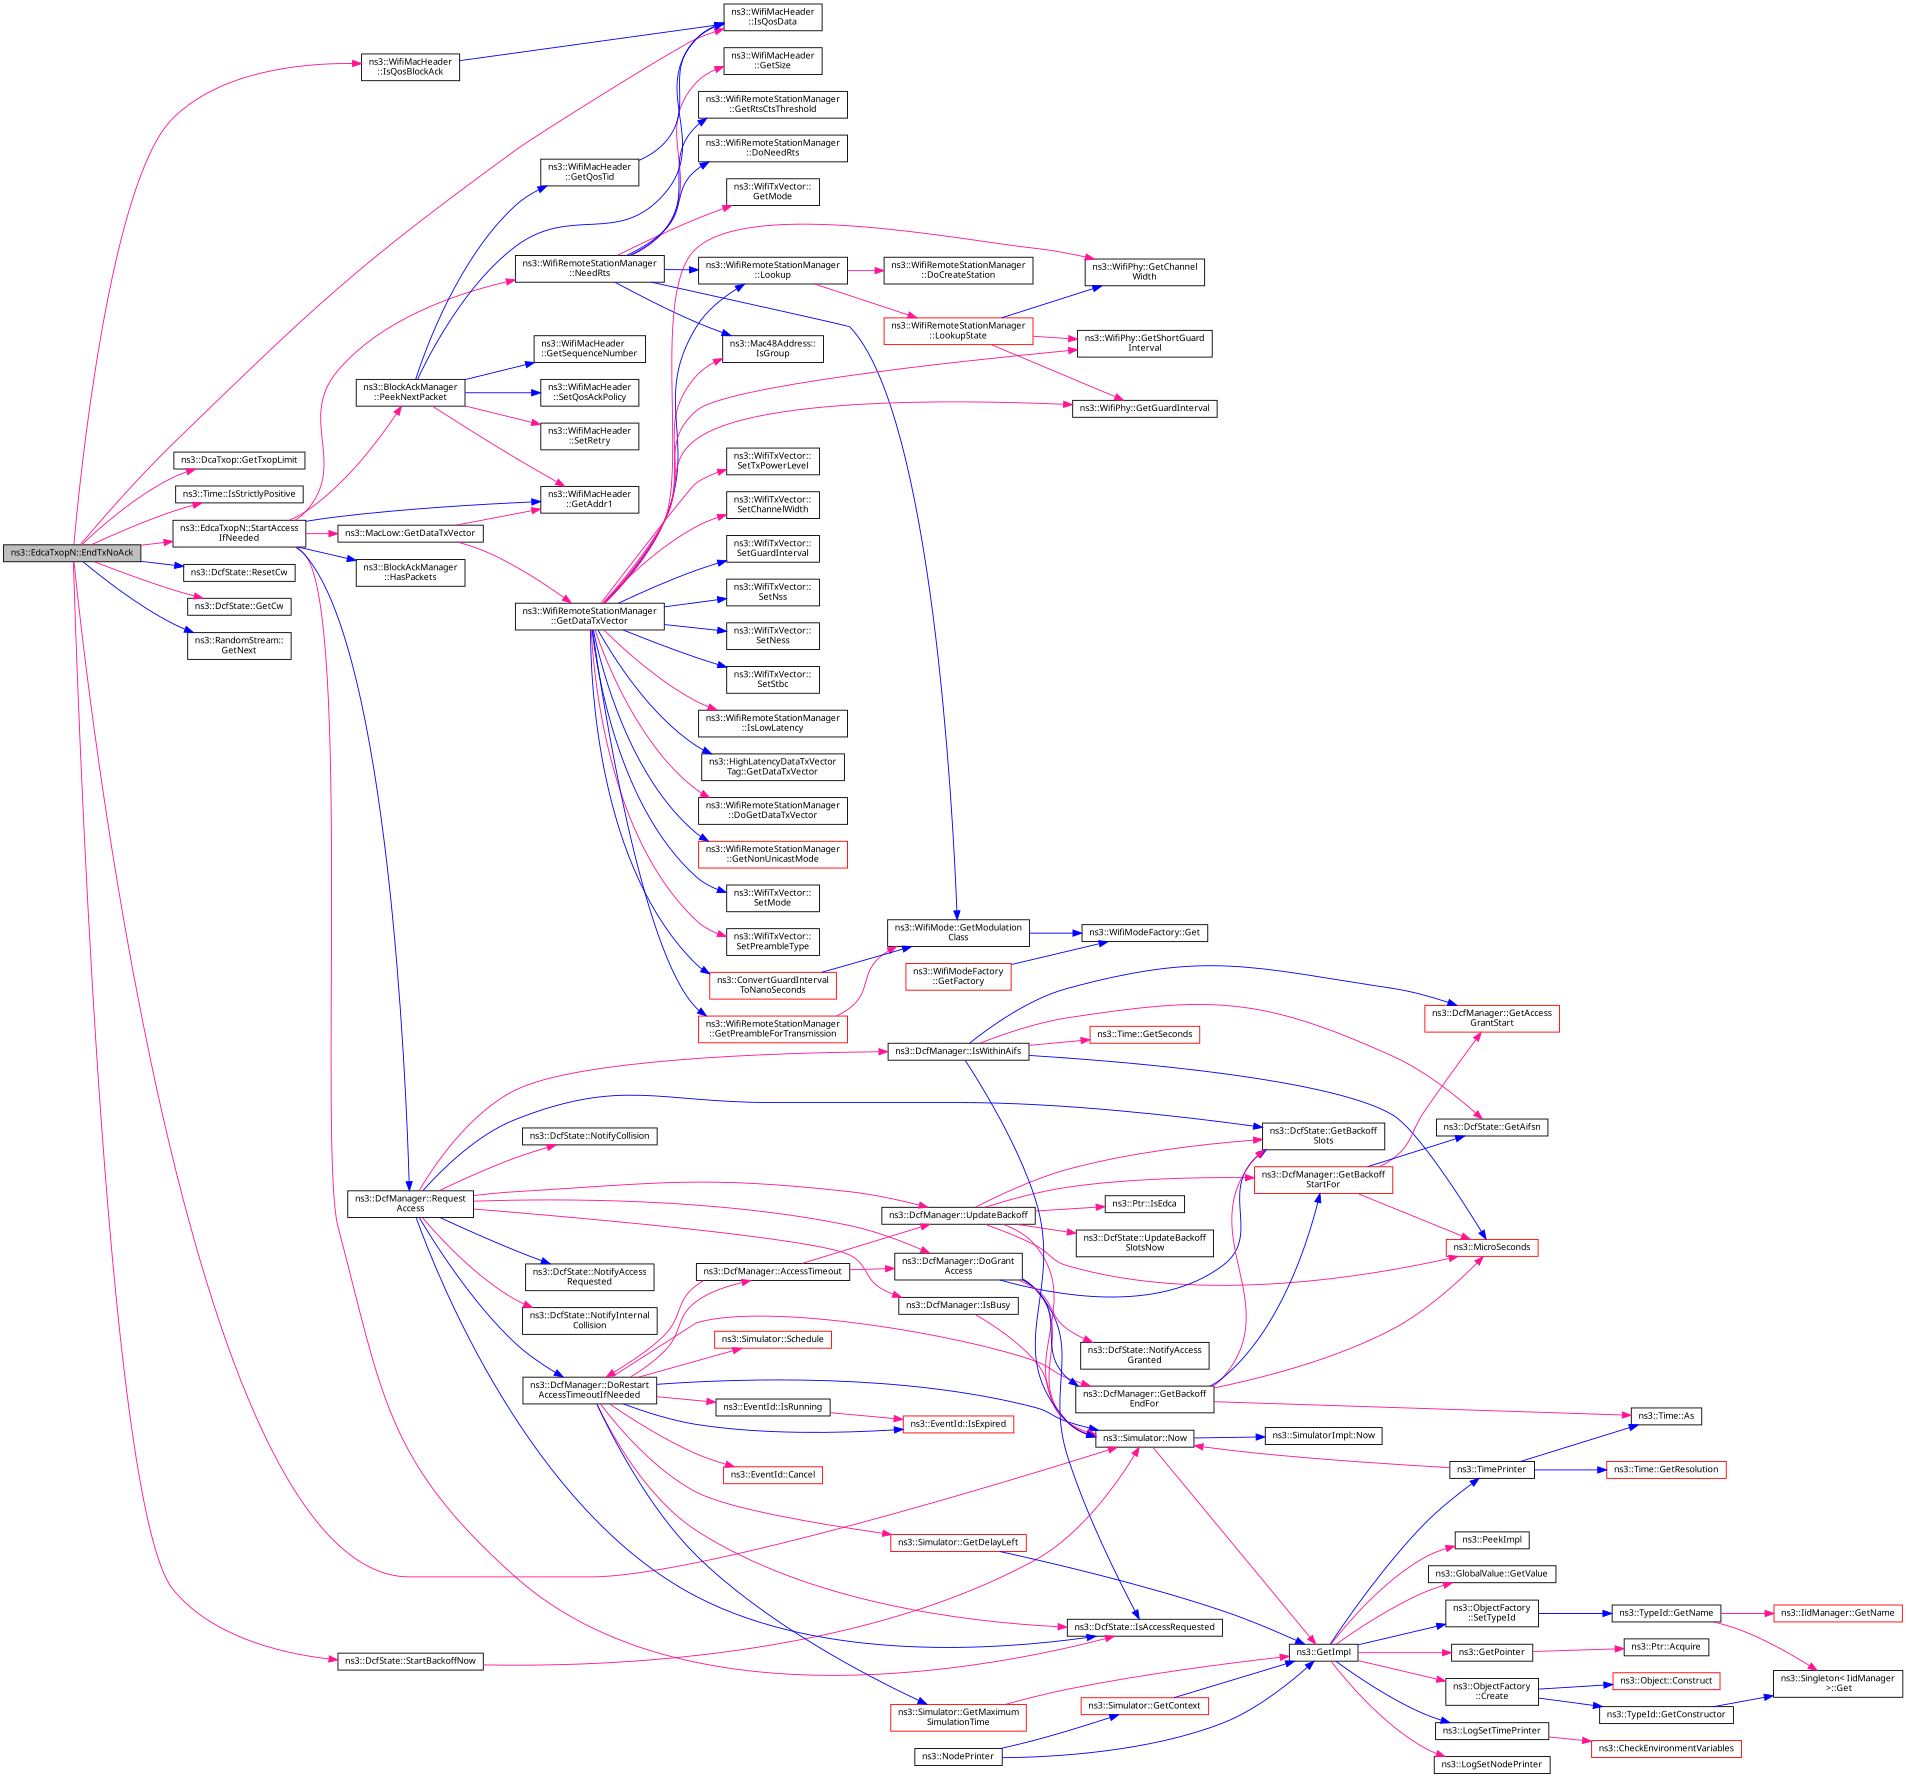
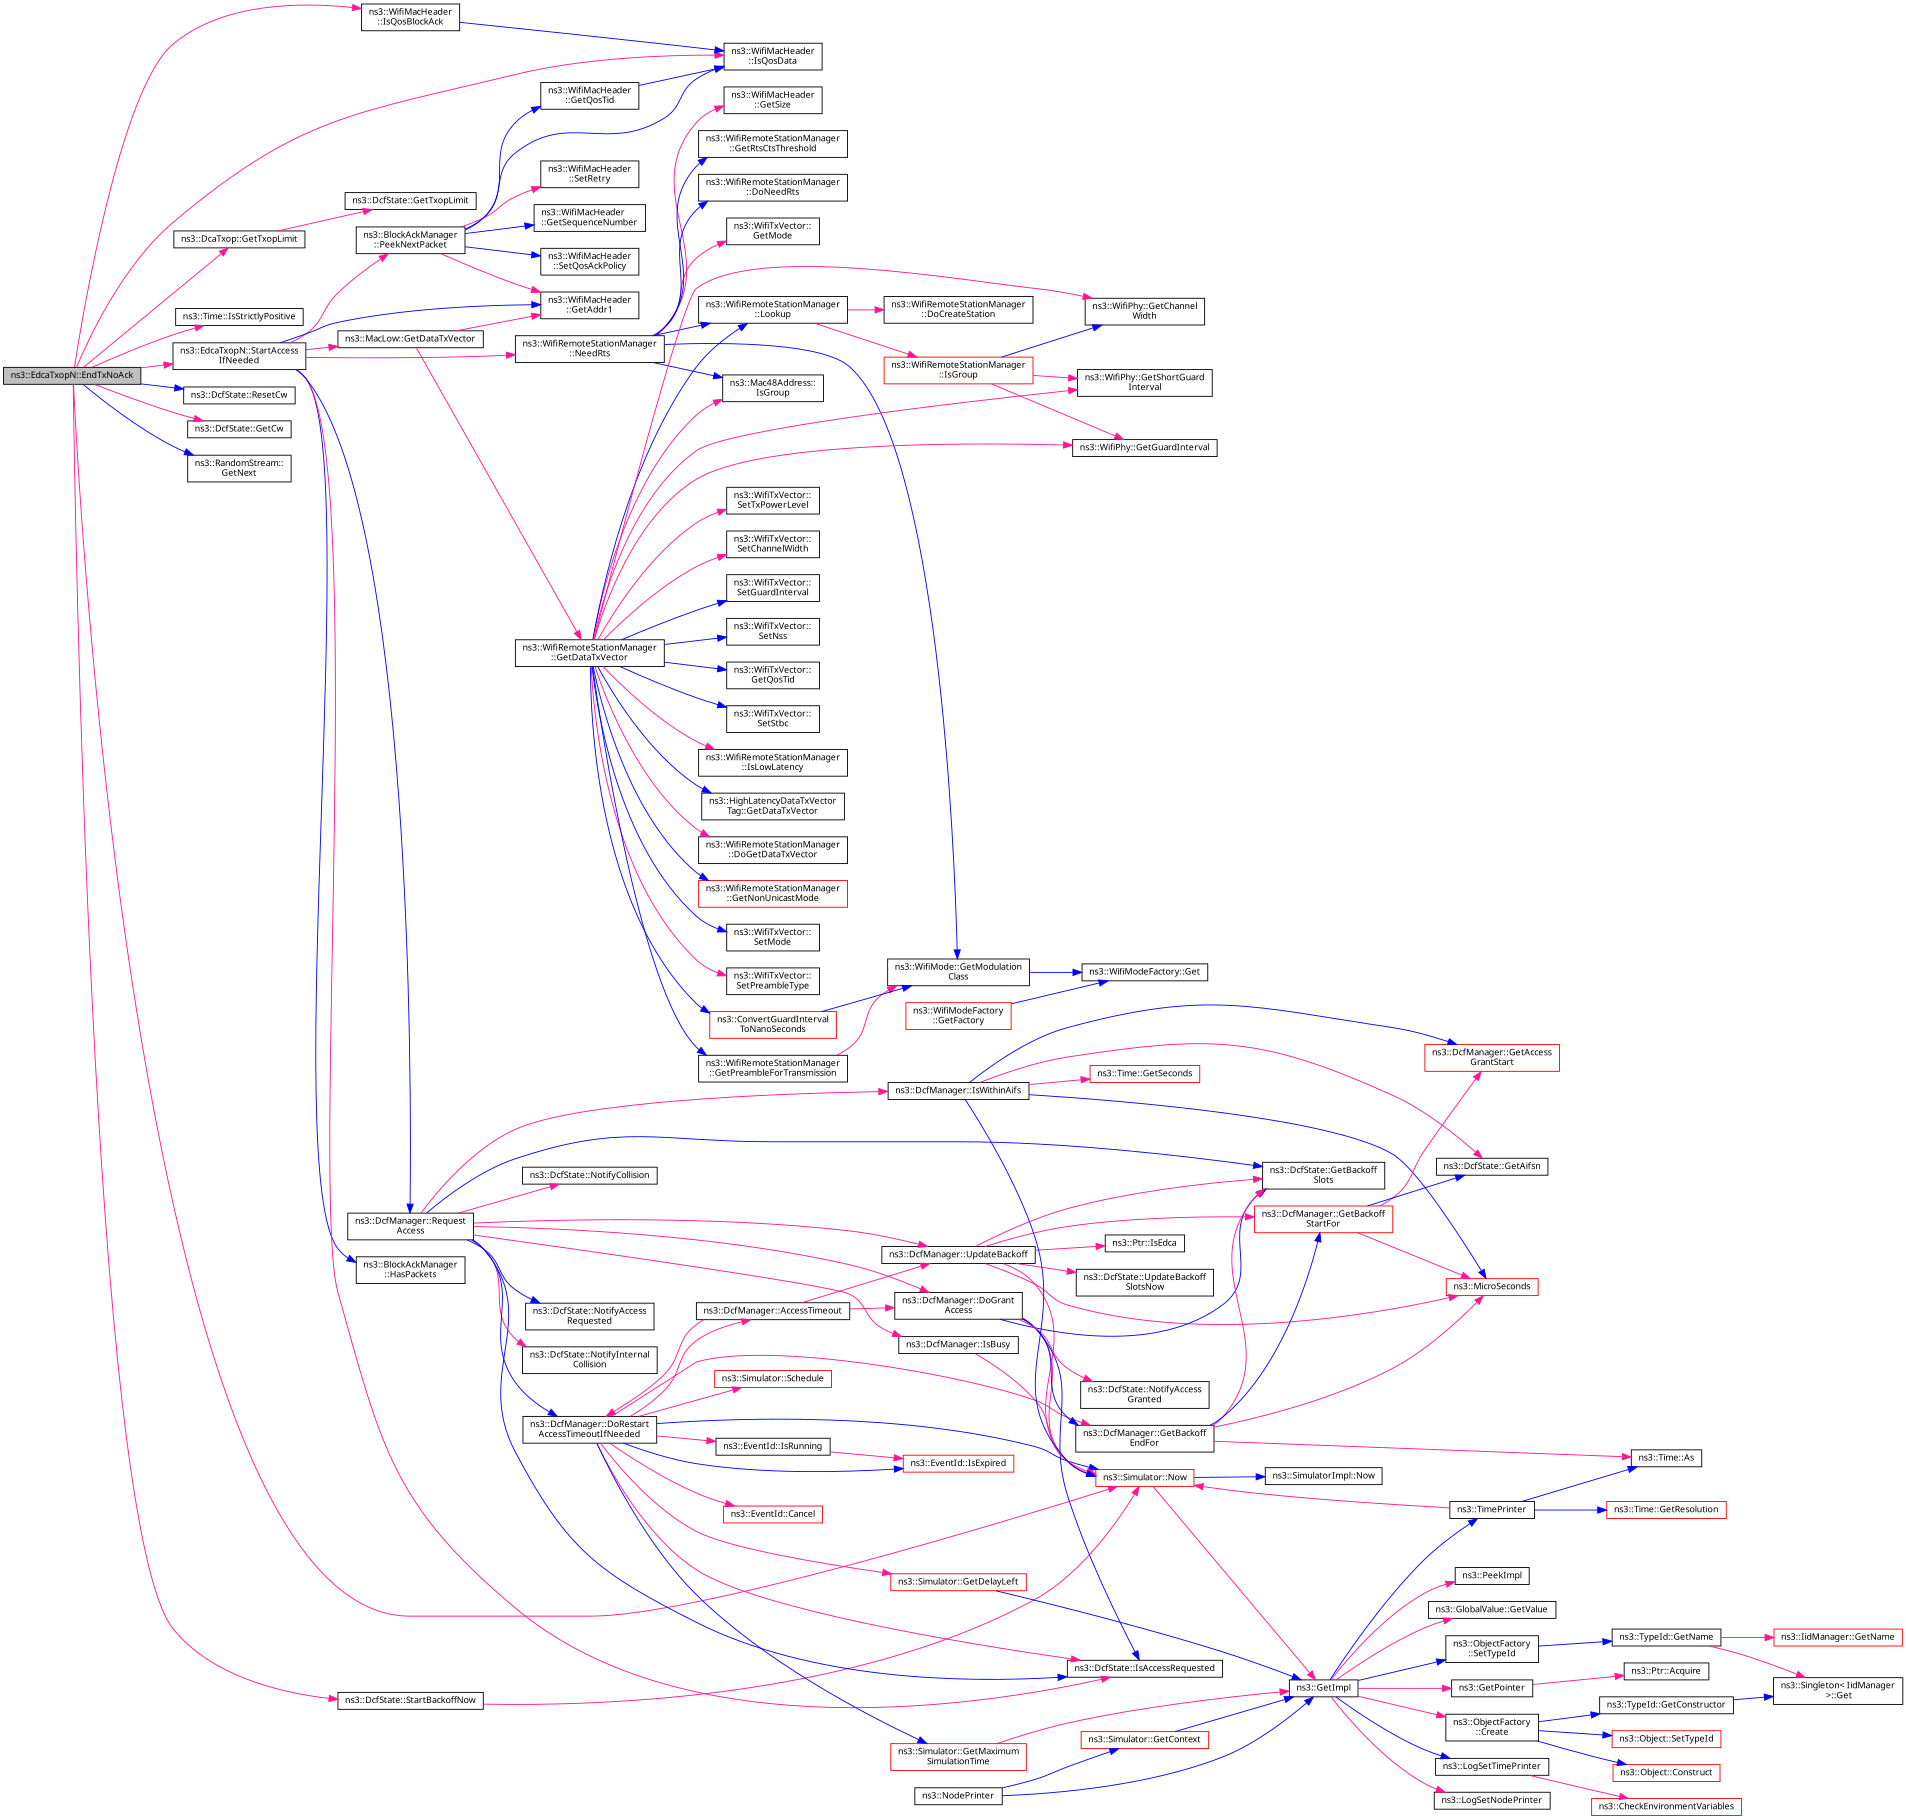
node "ns3::DcfState::GetTxopLimit": added
node "ns3::WifiRemoteStationManager ::LookupState": label "ns3::WifiRemoteStationManager ::LookupState" -> "ns3::WifiRemoteStationManager ::IsGroup"
node "ns3::WifiTxVector:: SetNess": label "ns3::WifiTxVector:: SetNess" -> "ns3::WifiTxVector:: GetQosTid"
node "ns3::WifiRemoteStationManager ::GetPreambleForTransmission": color red -> black
node "ns3::Simulator::Now": color black -> red
node "ns3::Object::SetTypeId": added
